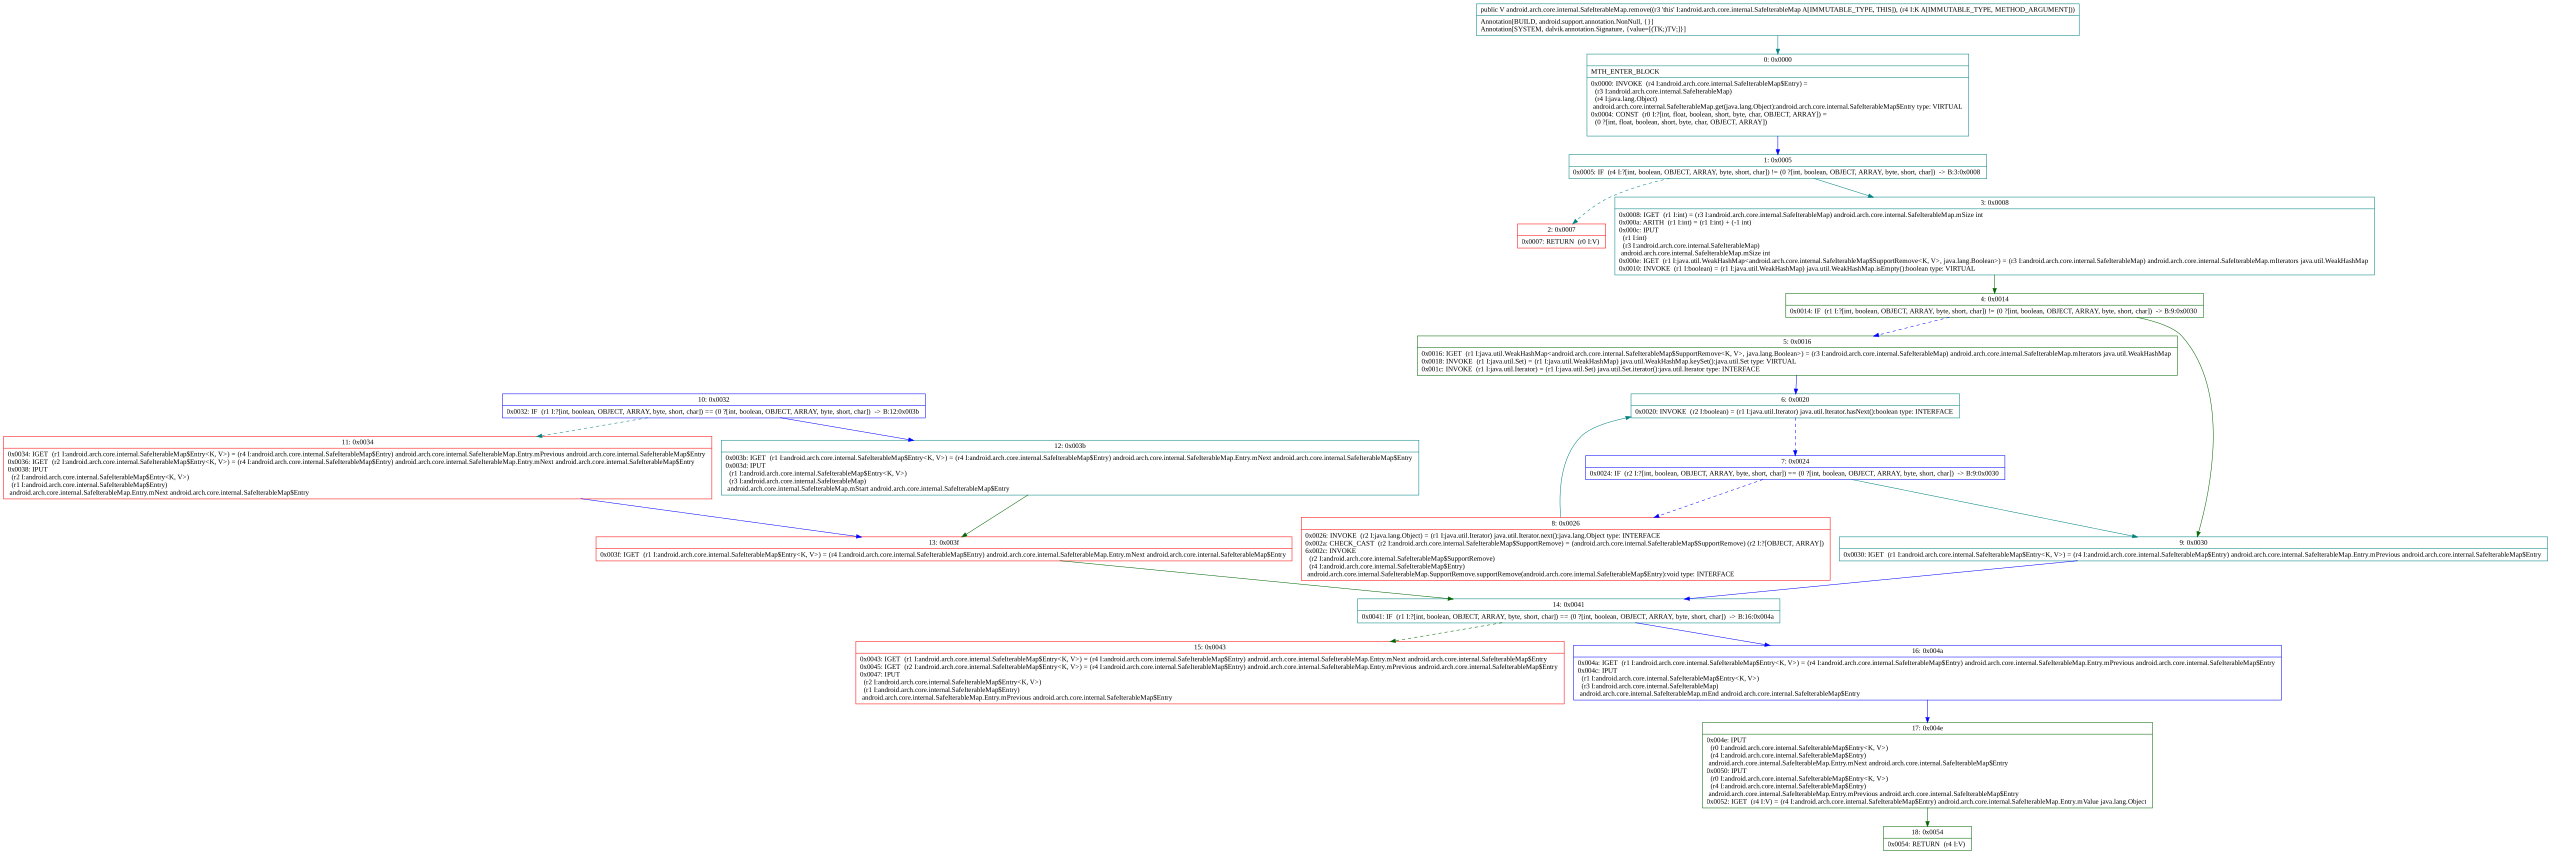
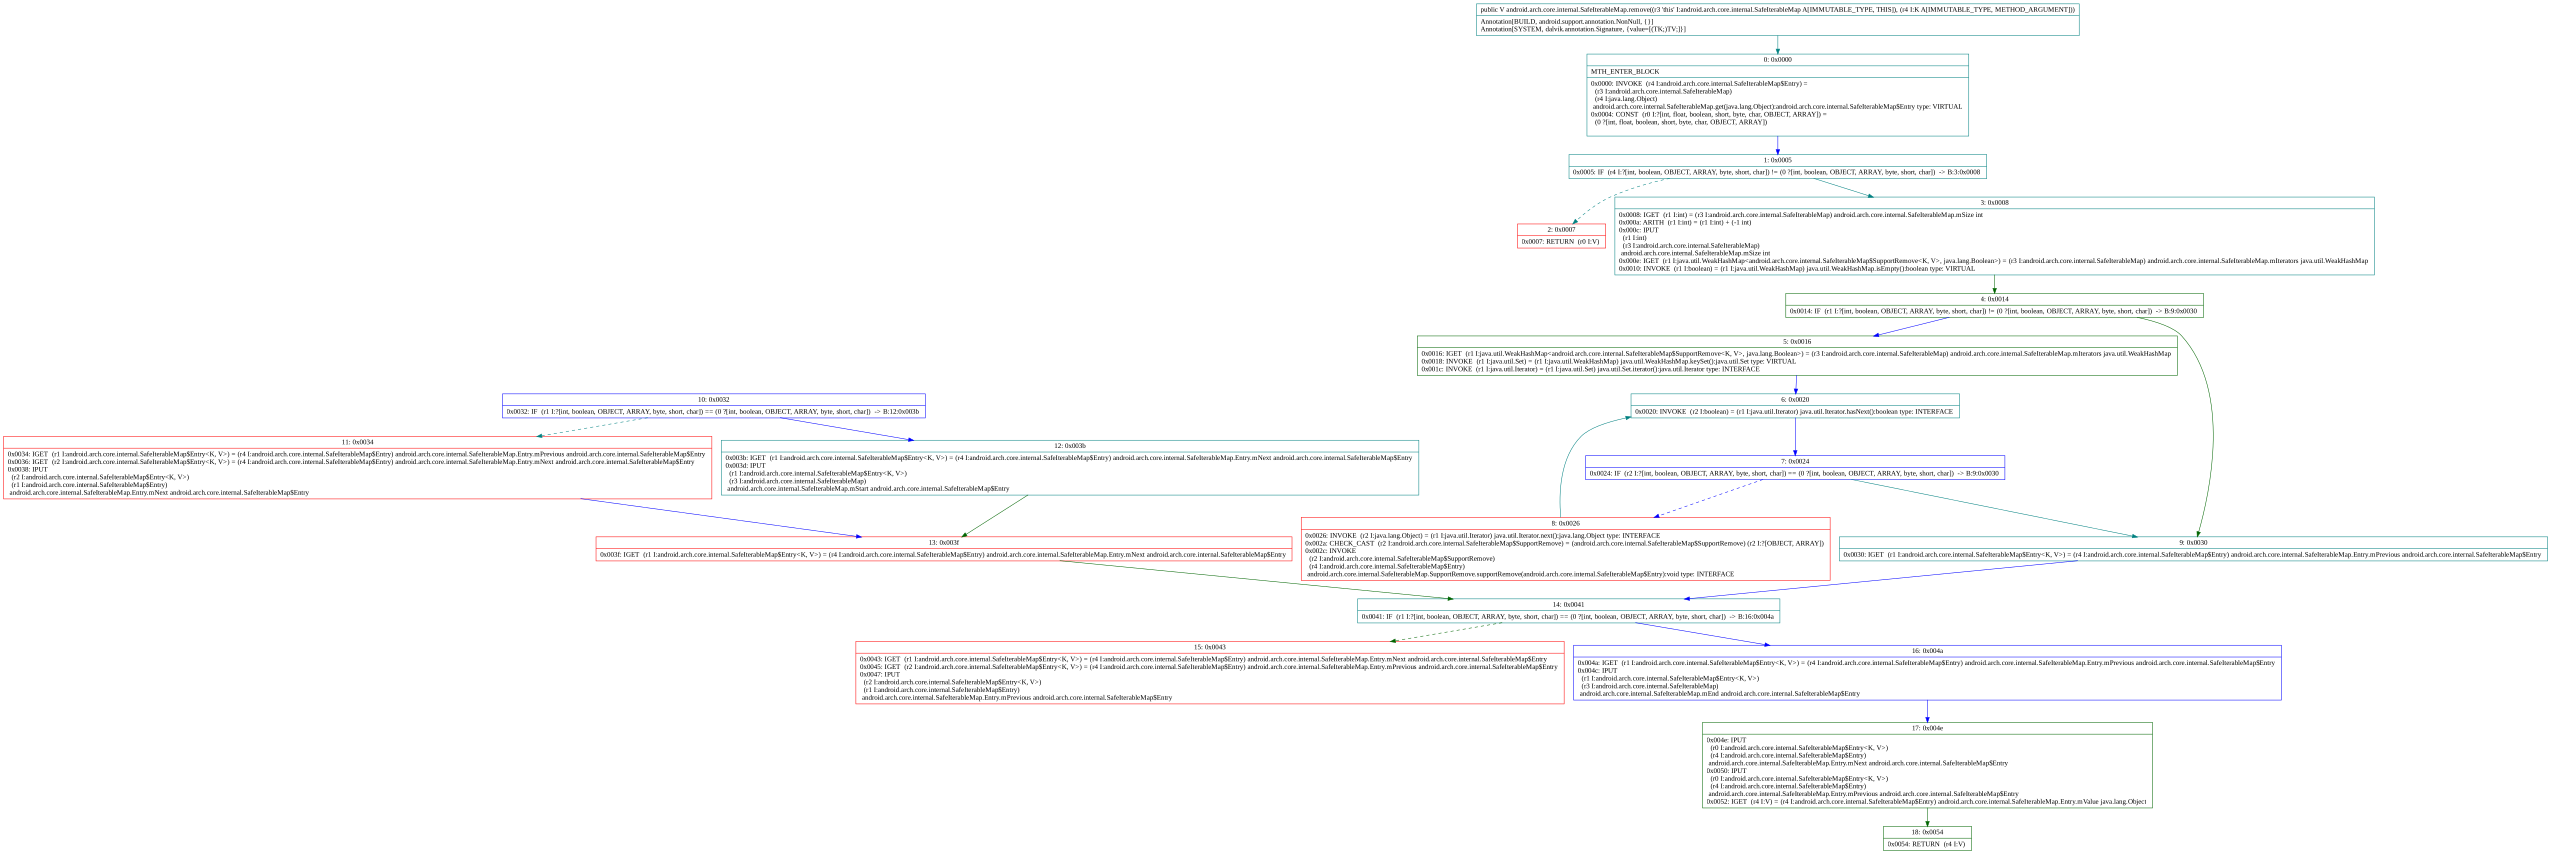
edge "4: 0x0014" -> "5: 0x0016": style dashed -> solid
edge "6: 0x0020" -> "7: 0x0024": style dashed -> solid
node "8: 0x0026": text "6x002c: INVOKE" -> "0x002c: INVOKE"
